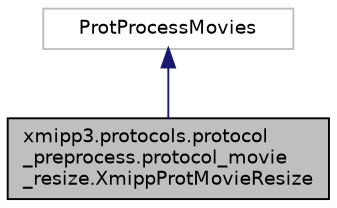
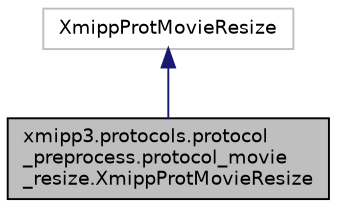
node "ProtProcessMovies": label "ProtProcessMovies" -> "XmippProtMovieResize"
